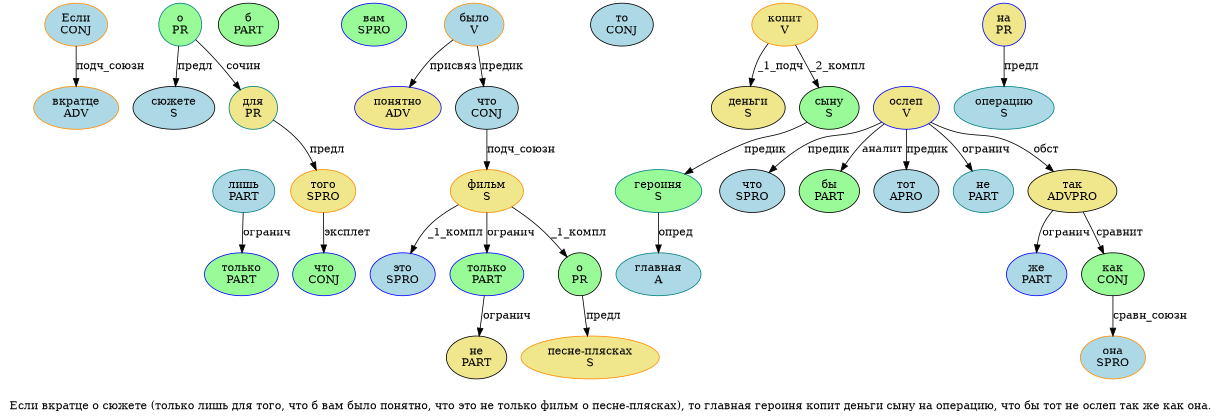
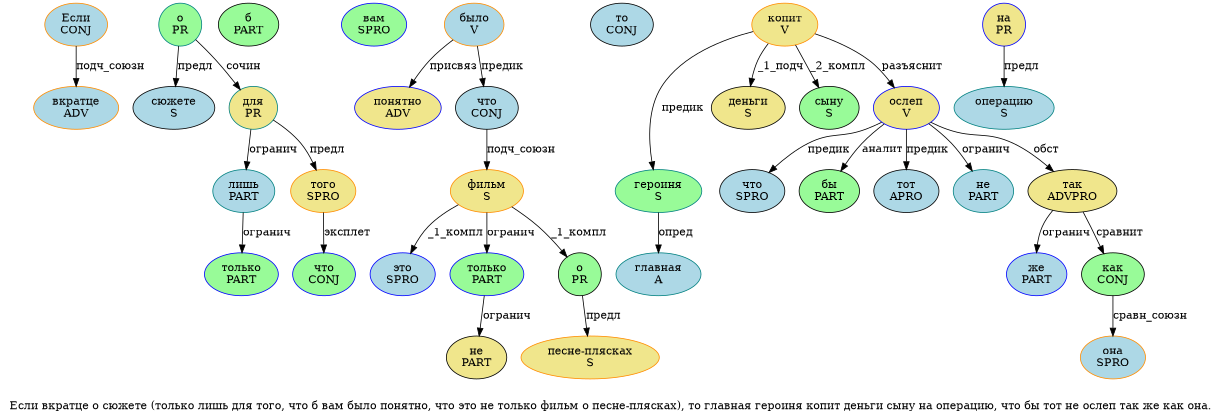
edge "копит V" -> "ослеп V": added, label "разъяснит"
edge "сыну S" -> "героиня S": now "копит V" -> "героиня S"
edge "для PR" -> "лишь PART": added, label "огранич"
